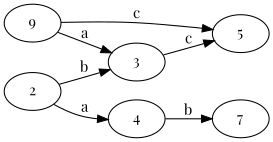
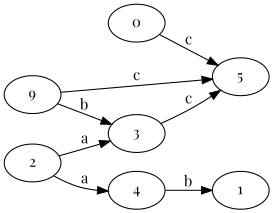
node "0": added
edge "9" -> "3": label "a" -> "b"
edge "2" -> "3": label "b" -> "a"
node "7": label "7" -> "1"
